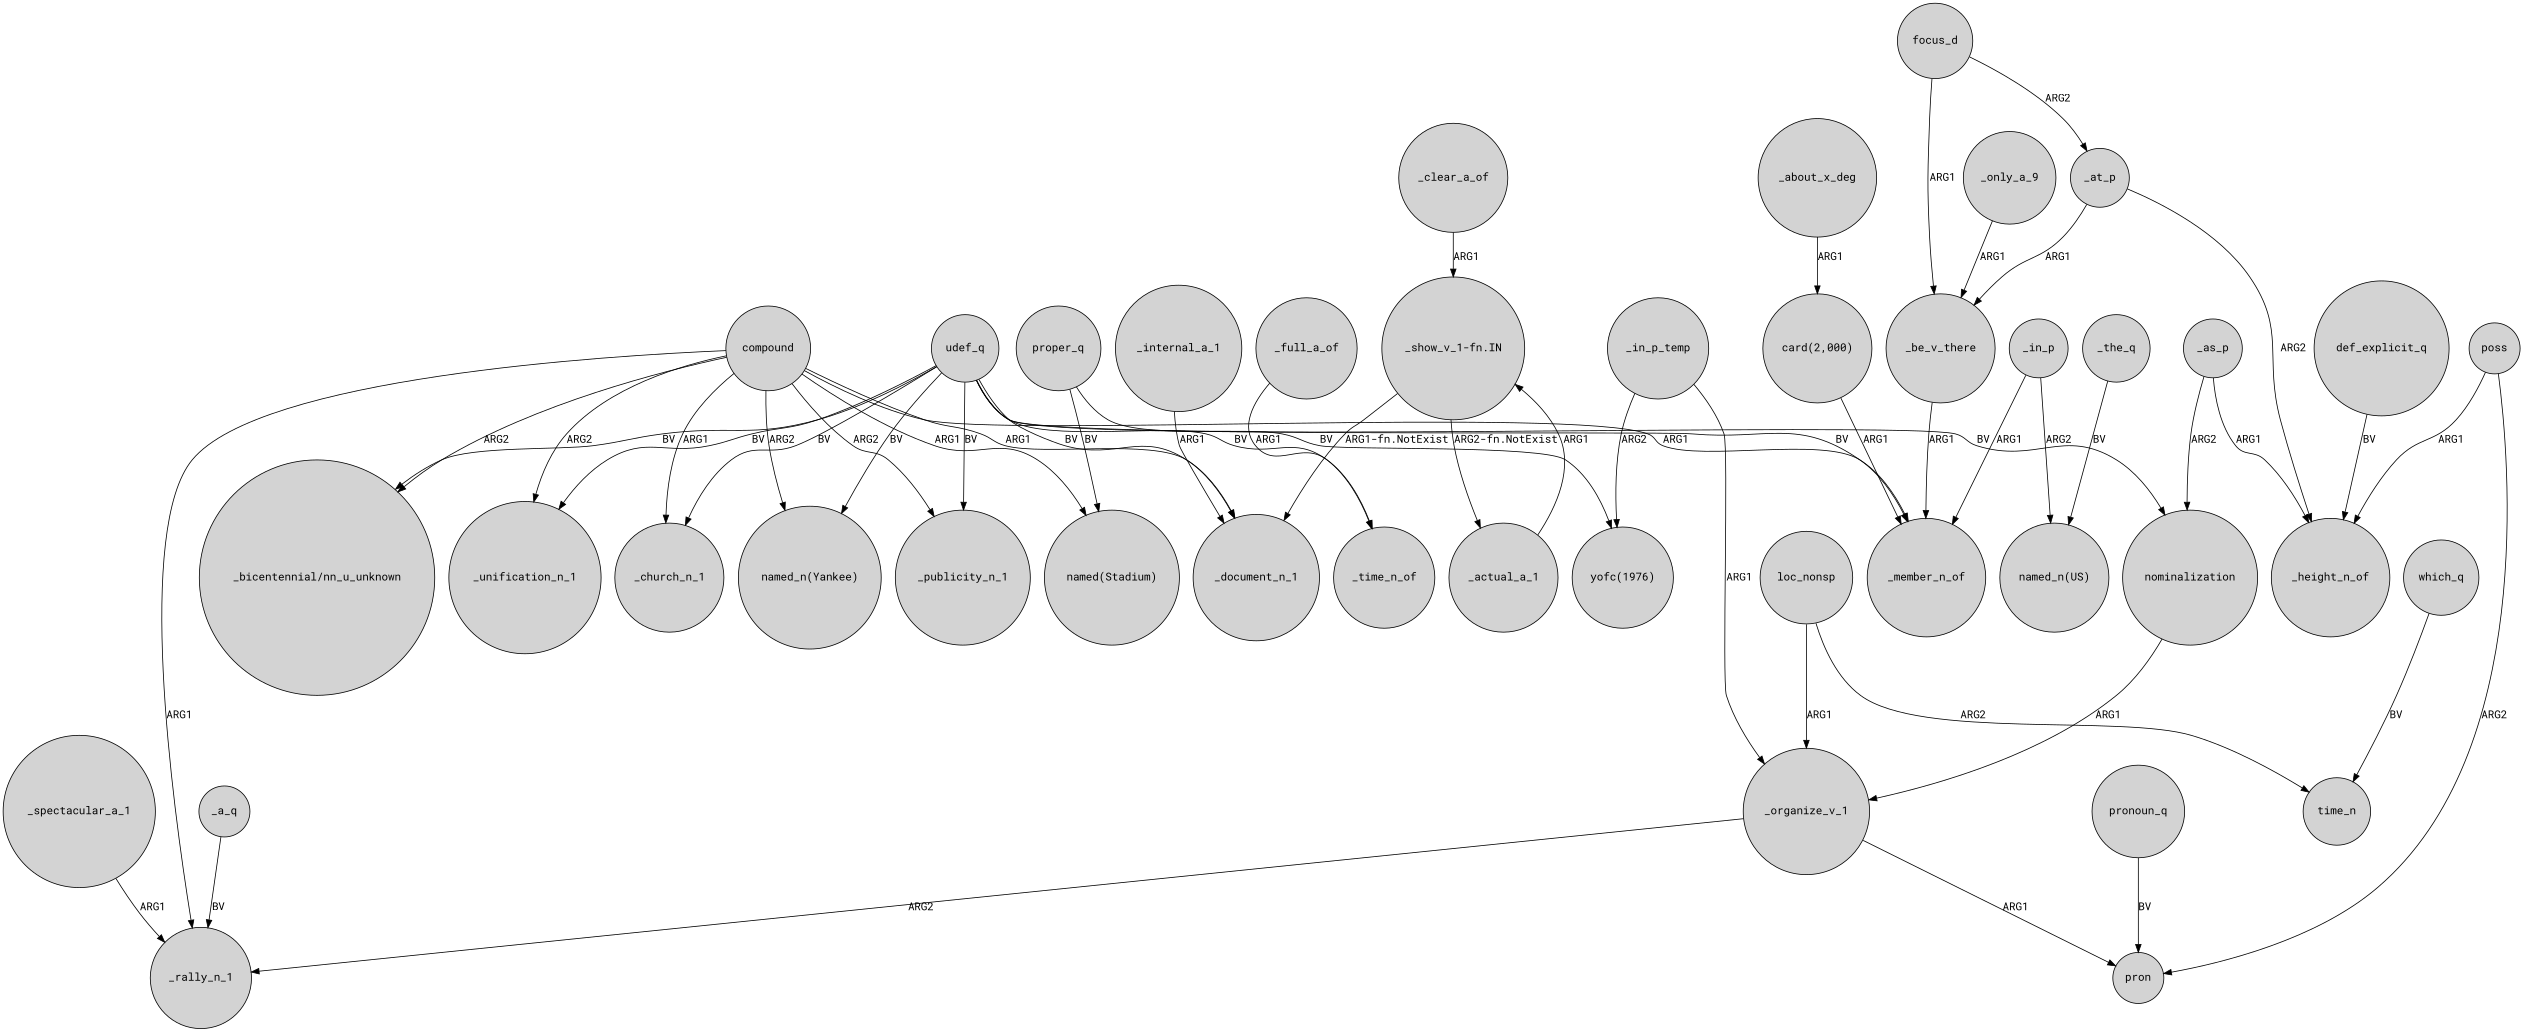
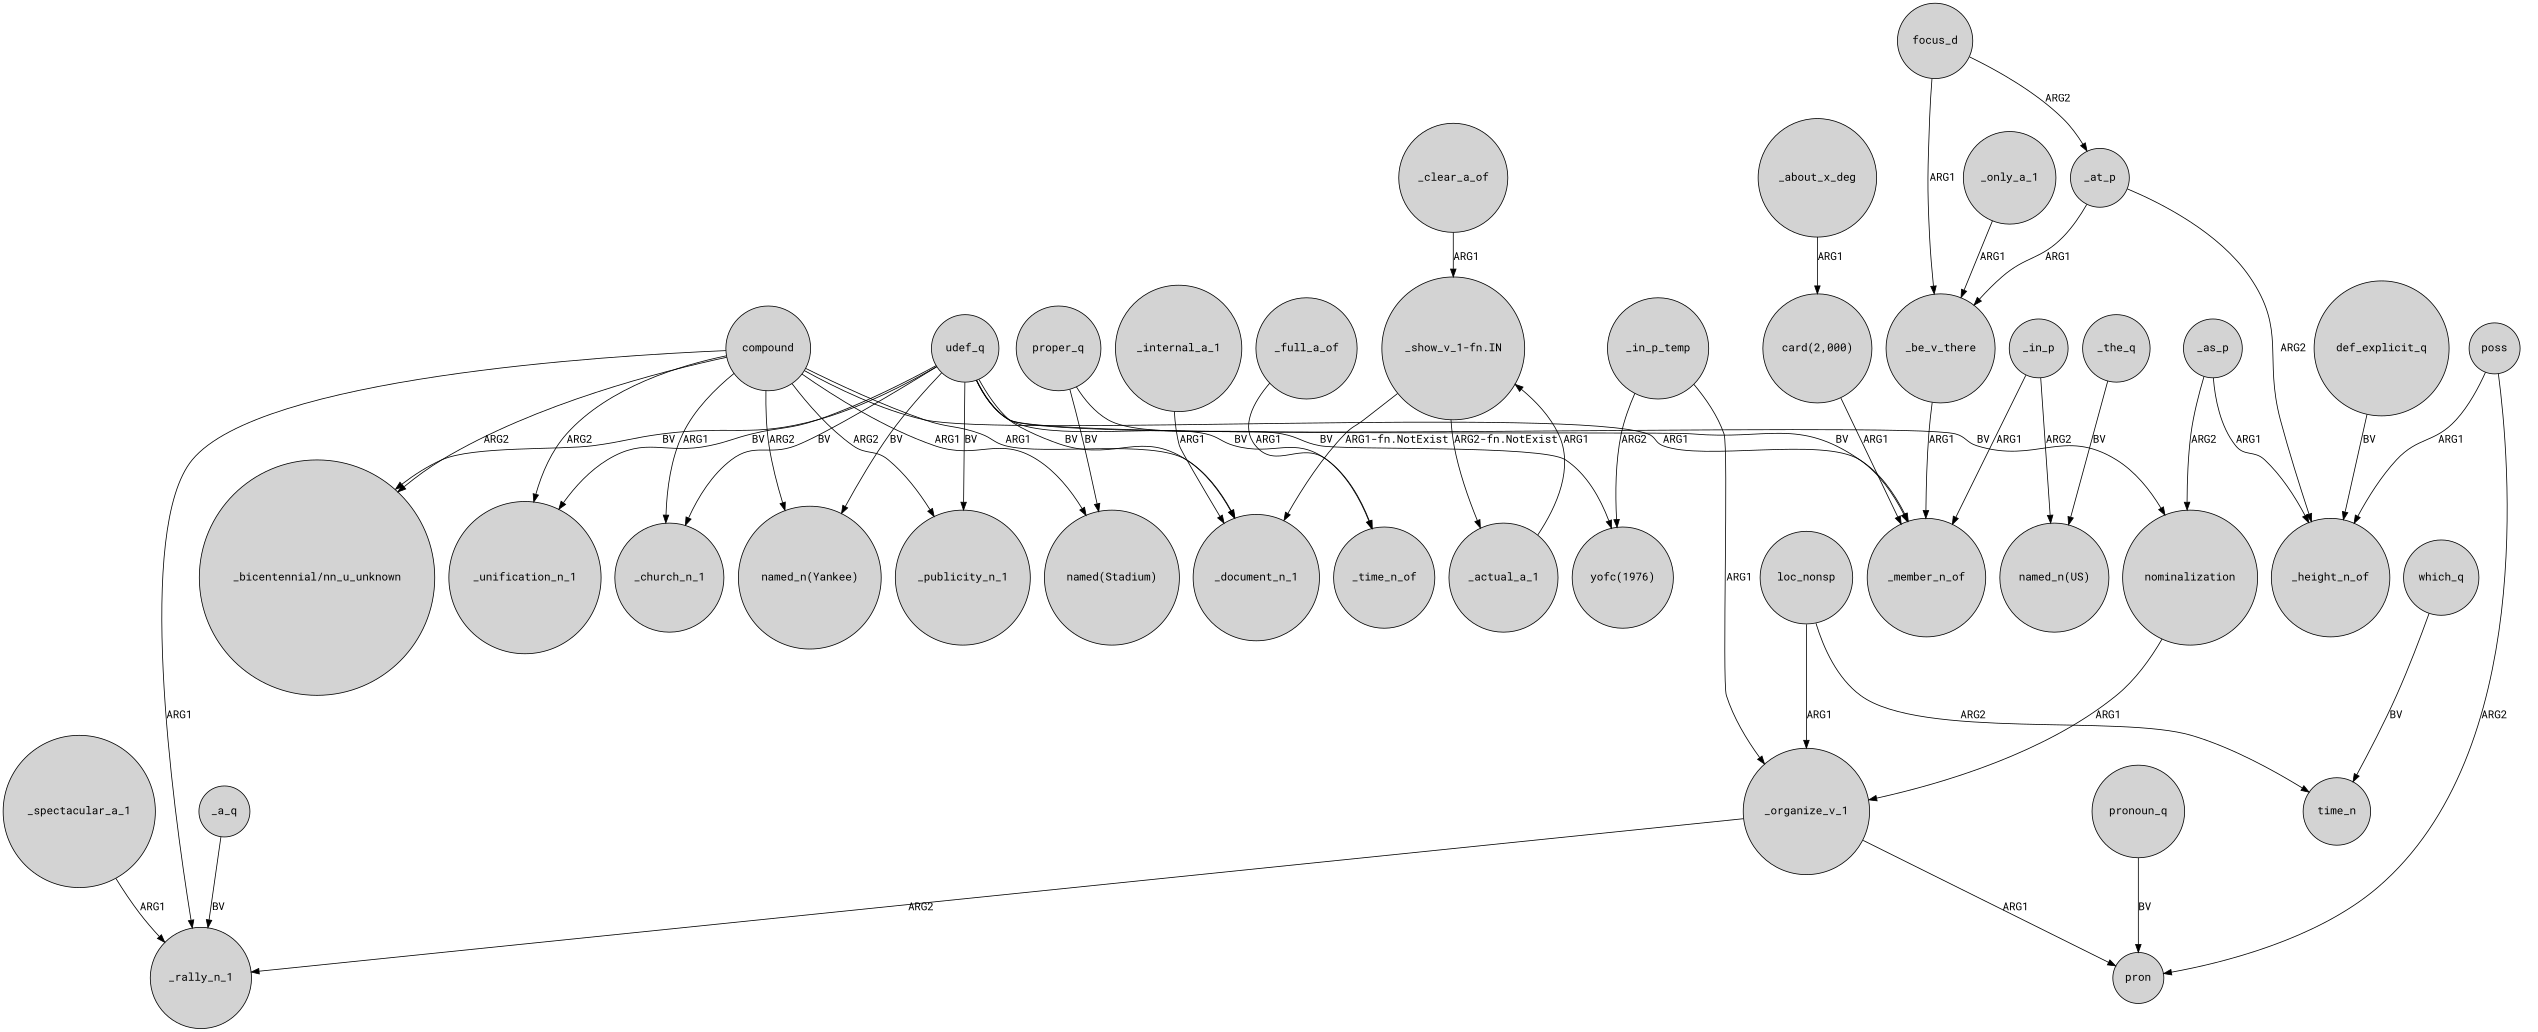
node "_only_a_9": label "_only_a_9" -> "_only_a_1"
